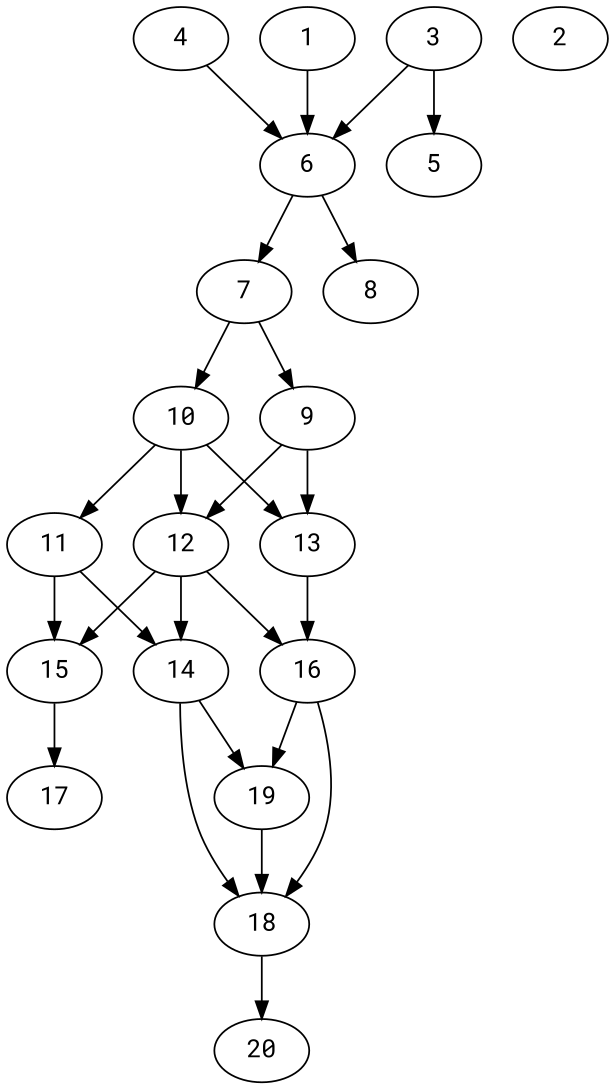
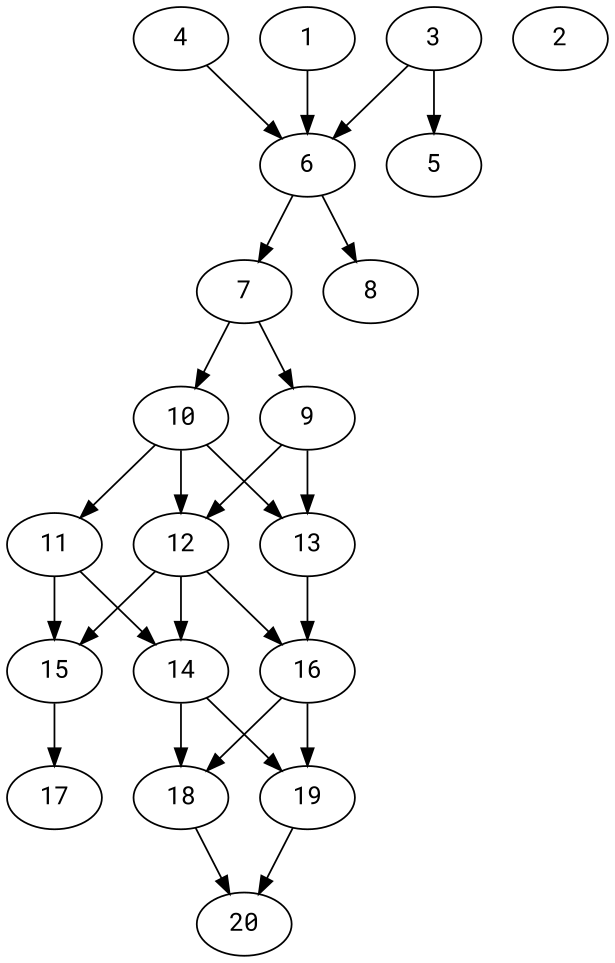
edge "19" -> "18": now "19" -> "20"
